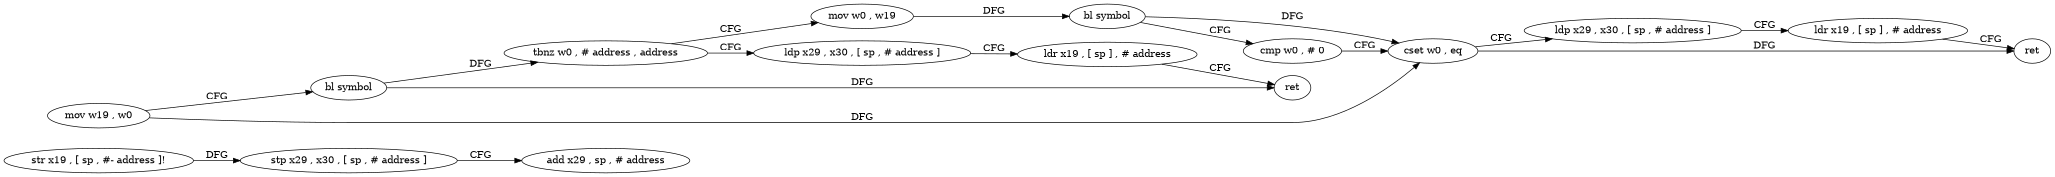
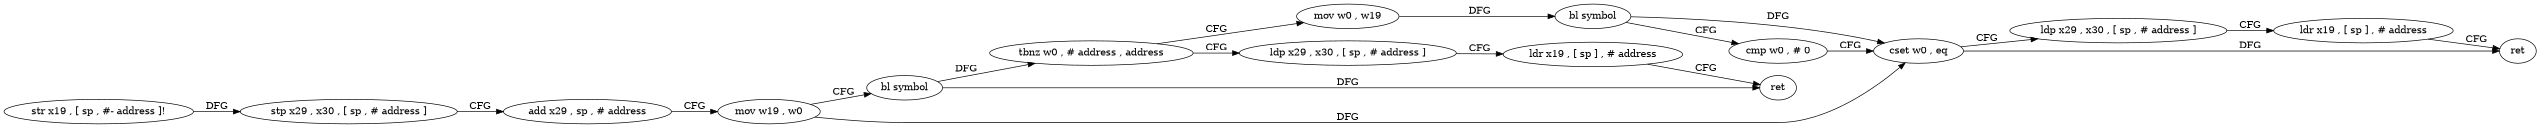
edge "add x29 , sp , # address" -> "mov w19 , w0": added, label "CFG"
